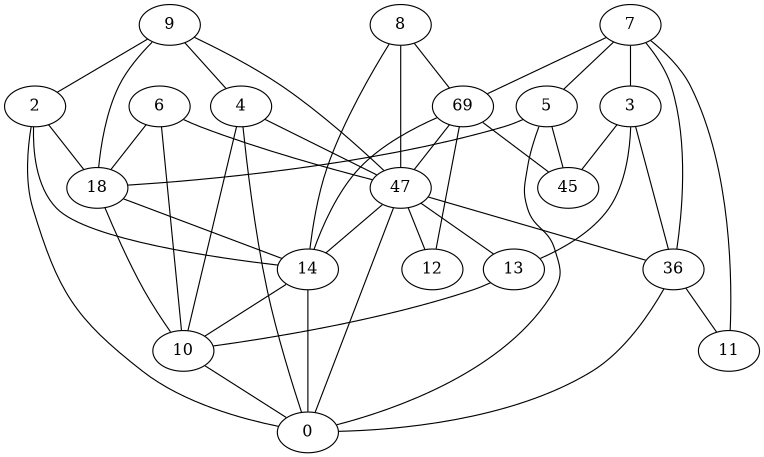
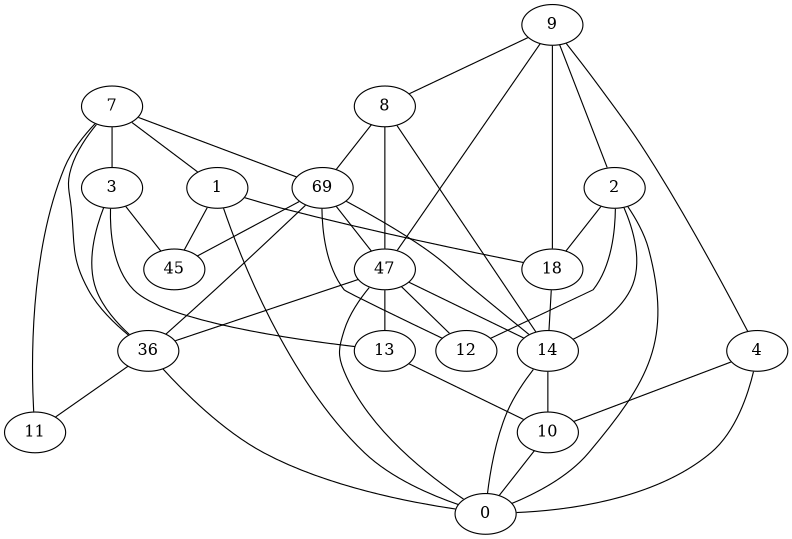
edge "9" -- "8": added
node "6": removed
node "5": label "5" -> "1"
edge "4" -- "47": removed
edge "69" -- "36": added
edge "18" -- "10": removed
edge "2" -- "12": added
